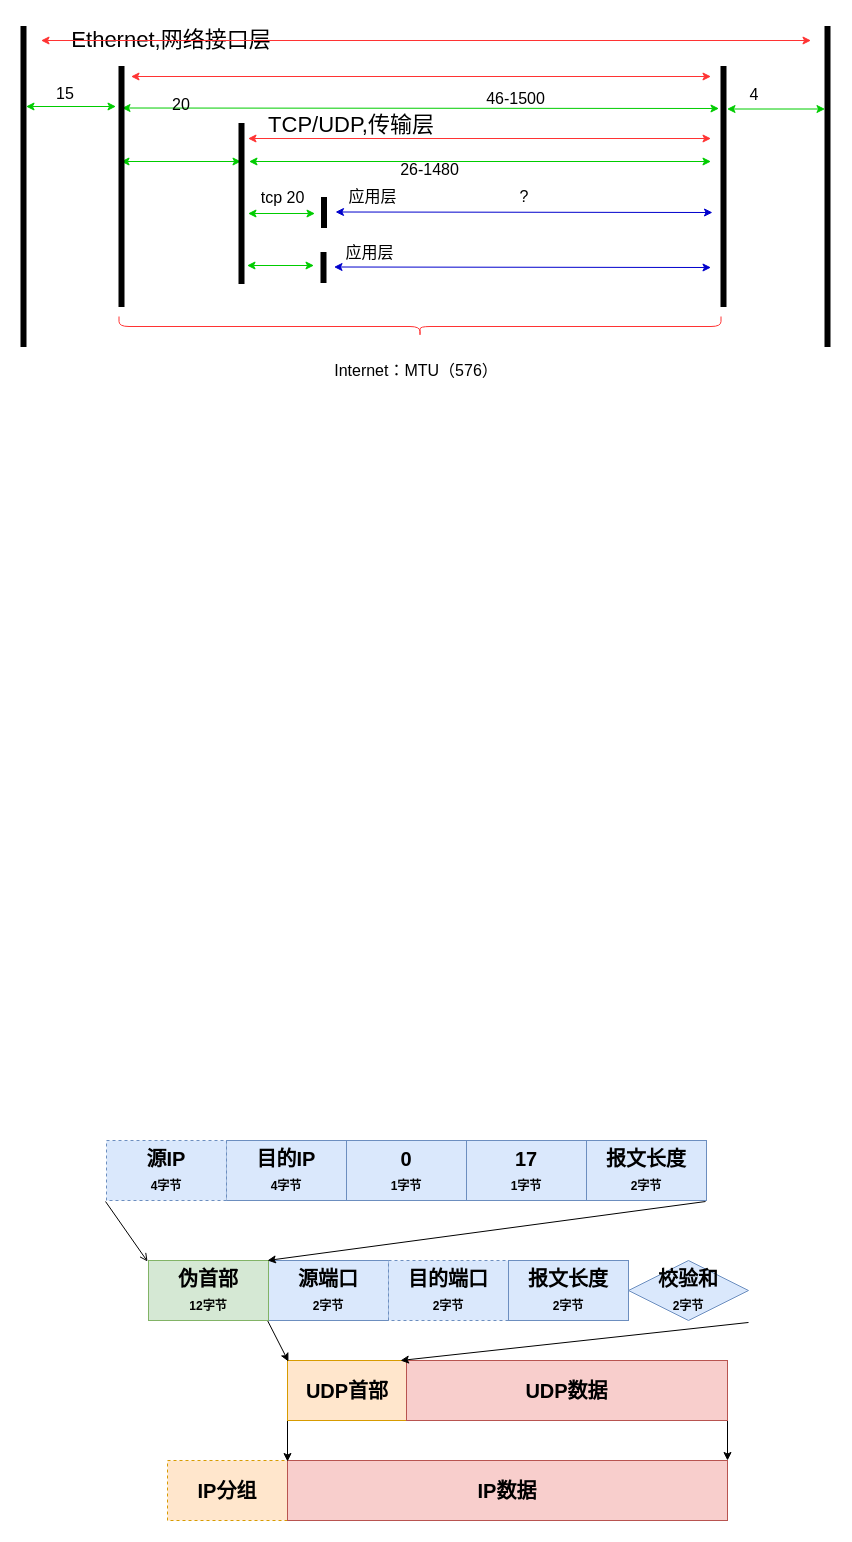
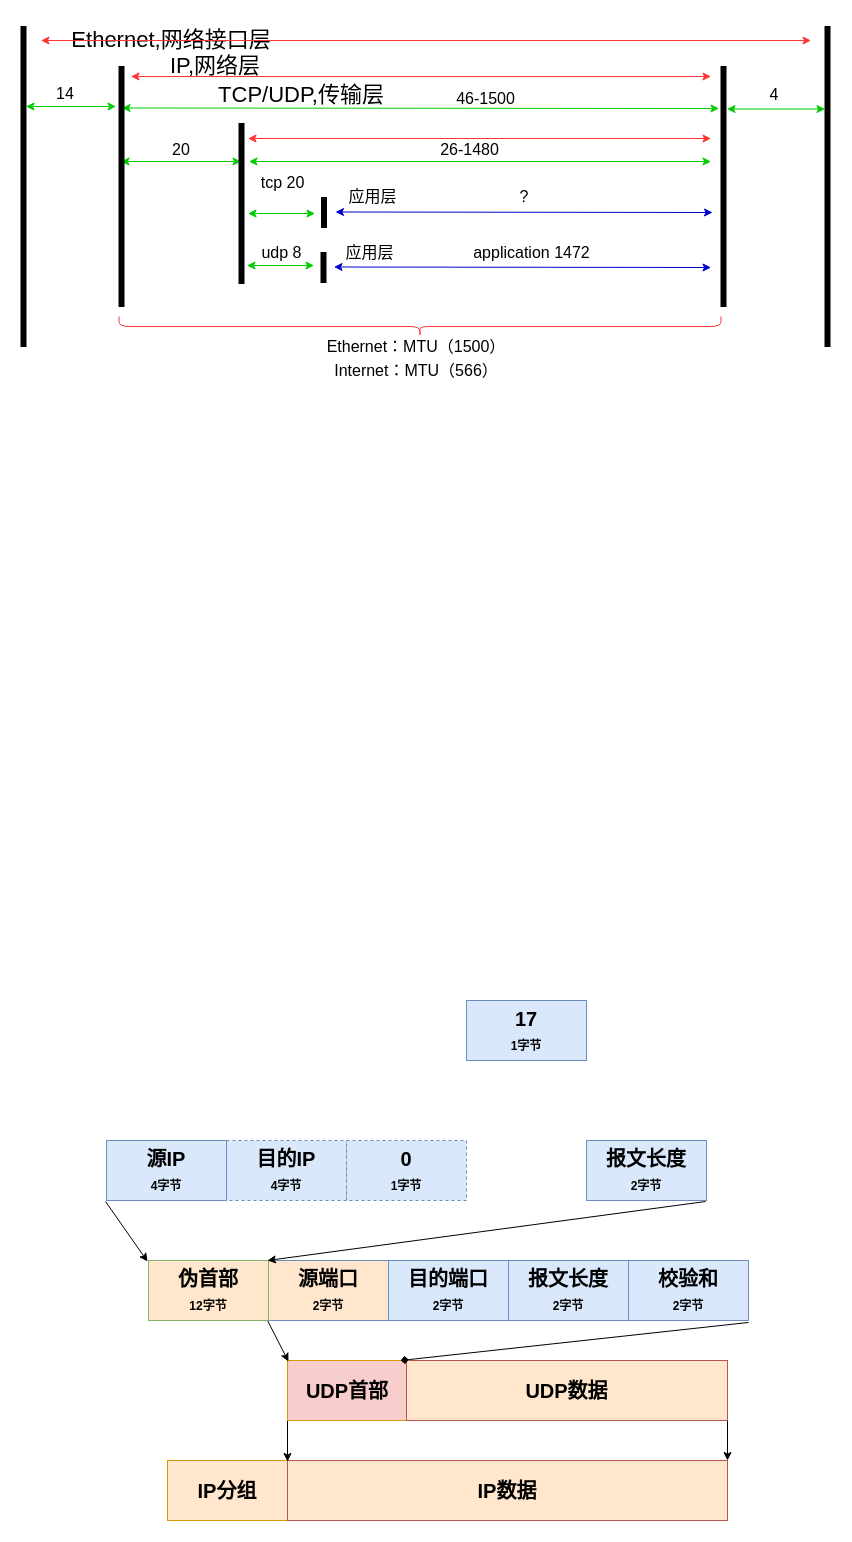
node "IP,网络层": added
node "15": label "15" -> "14"
node "4": moved (755, 95) -> (775, 95)
node "46-1500": moved (516, 98) -> (486, 98)
node "20": moved (181, 105) -> (181, 150)
node "TCP/UDP,传输层": moved (351, 126) -> (301, 96)
node "26-1480": moved (430, 170) -> (470, 150)
node "tcp 20": moved (283, 198) -> (283, 183)
node "udp 8": added
node "application 1472": added
node "Ethernet：MTU（1500）": added
node "Internet：MTU（576）": label "Internet：MTU（576）" -> "Internet：MTU（566）"
node "源IP 4字节": style dashed -> solid
node "目的IP 4字节": style solid -> dashed
node "0 1字节": style solid -> dashed
node "17 1字节": moved (527, 1171) -> (527, 1031)
edge "源IP 4字节" -> "伪首部 12字节": arrowhead open -> classic
node "伪首部 12字节": fillcolor #d5e8d4 -> #ffe6cc
node "源端口 2字节": fillcolor #dae8fc -> #ffe6cc
node "目的端口 2字节": style dashed -> solid
node "校验和 2字节": shape diamond -> rectangle
edge "校验和 2字节" -> "UDP首部": arrowhead classic -> diamond
node "UDP首部": fillcolor #ffe6cc -> #f8cecc
node "UDP数据": fillcolor #f8cecc -> #ffe6cc
node "IP分组": style dashed -> solid
node "IP数据": fillcolor #f8cecc -> #ffe6cc
